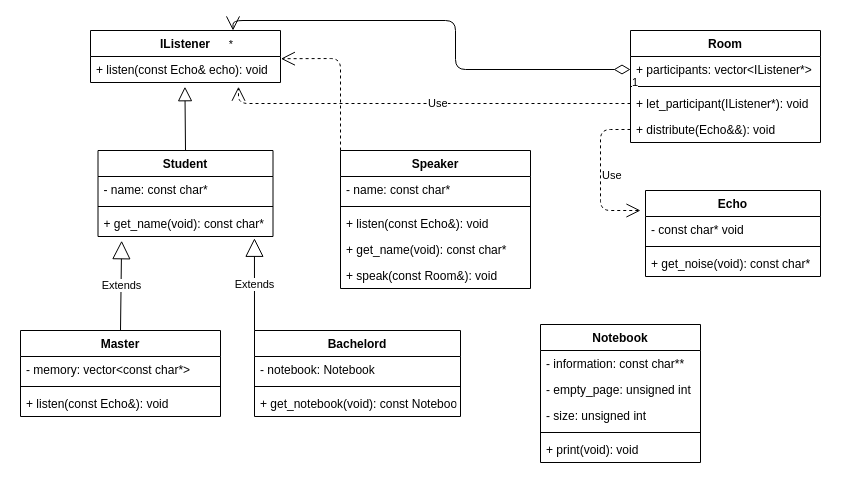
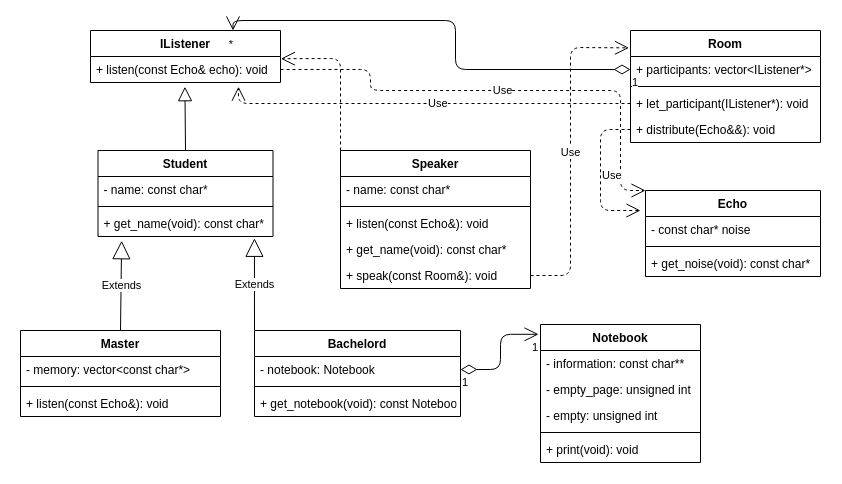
edge "+ listen(const Echo& echo): void" -> "Echo": added, label "Use"
edge "+ speak(const Room&): void" -> "Room": added, label "Use"
node "- const char* void": label "- const char* void" -> "- const char* noise"
edge "- notebook: Notebook" -- "Notebook": added, labels "1", "1"
node "- size: unsigned int": label "- size: unsigned int" -> "- empty: unsigned int"
